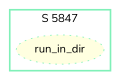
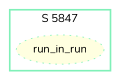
node "run_in_dir": label "run_in_dir" -> "run_in_run"
